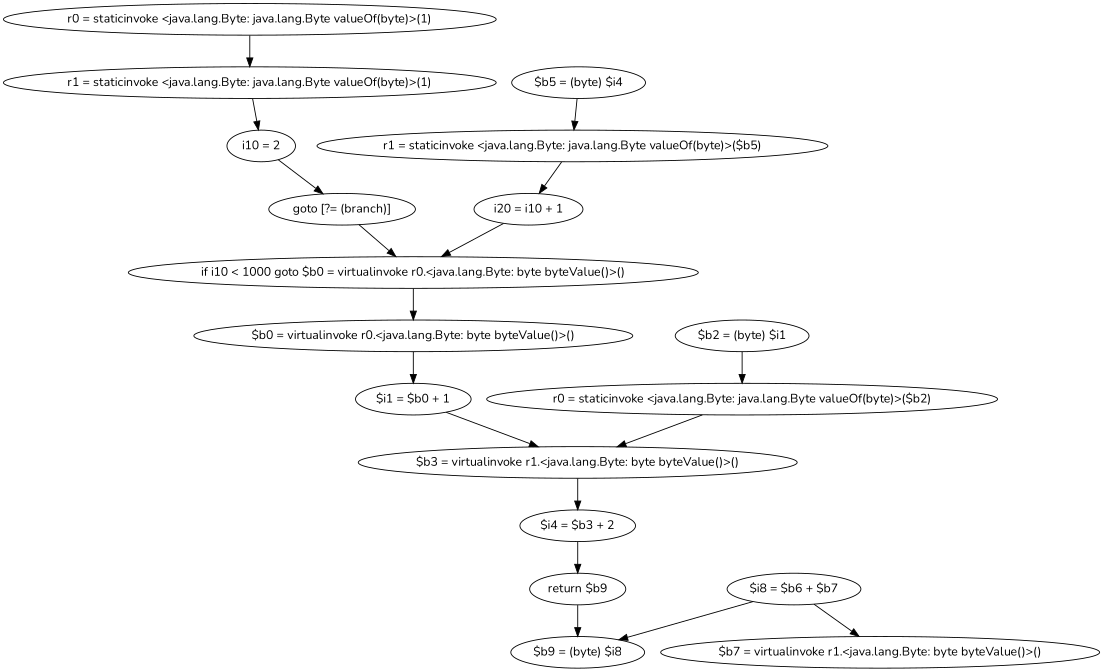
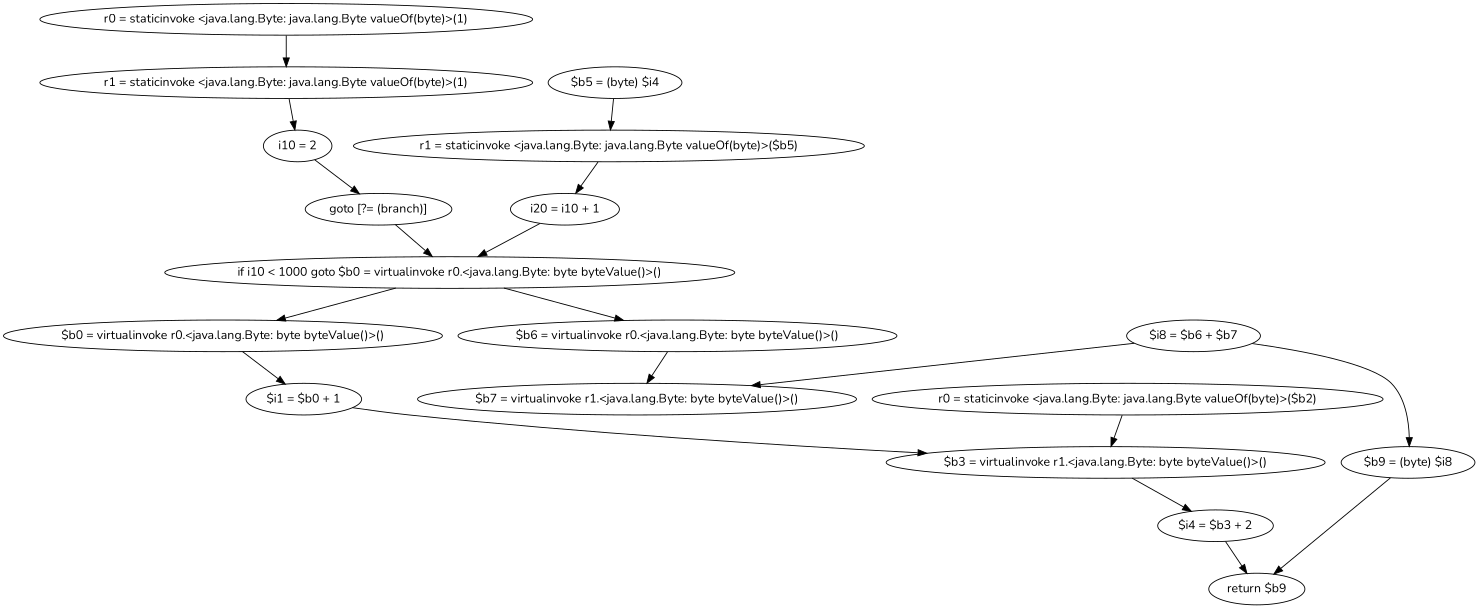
node "$b6 = virtualinvoke r0.<java.lang.Byte: byte byteValue()>()": added
node "$b2 = (byte) $i1": removed
edge "return $b9" -> "$b9 = (byte) $i8": reversed
